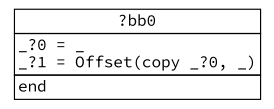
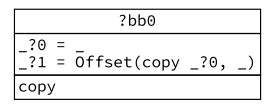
node "?bb0": text "end" -> "copy"
